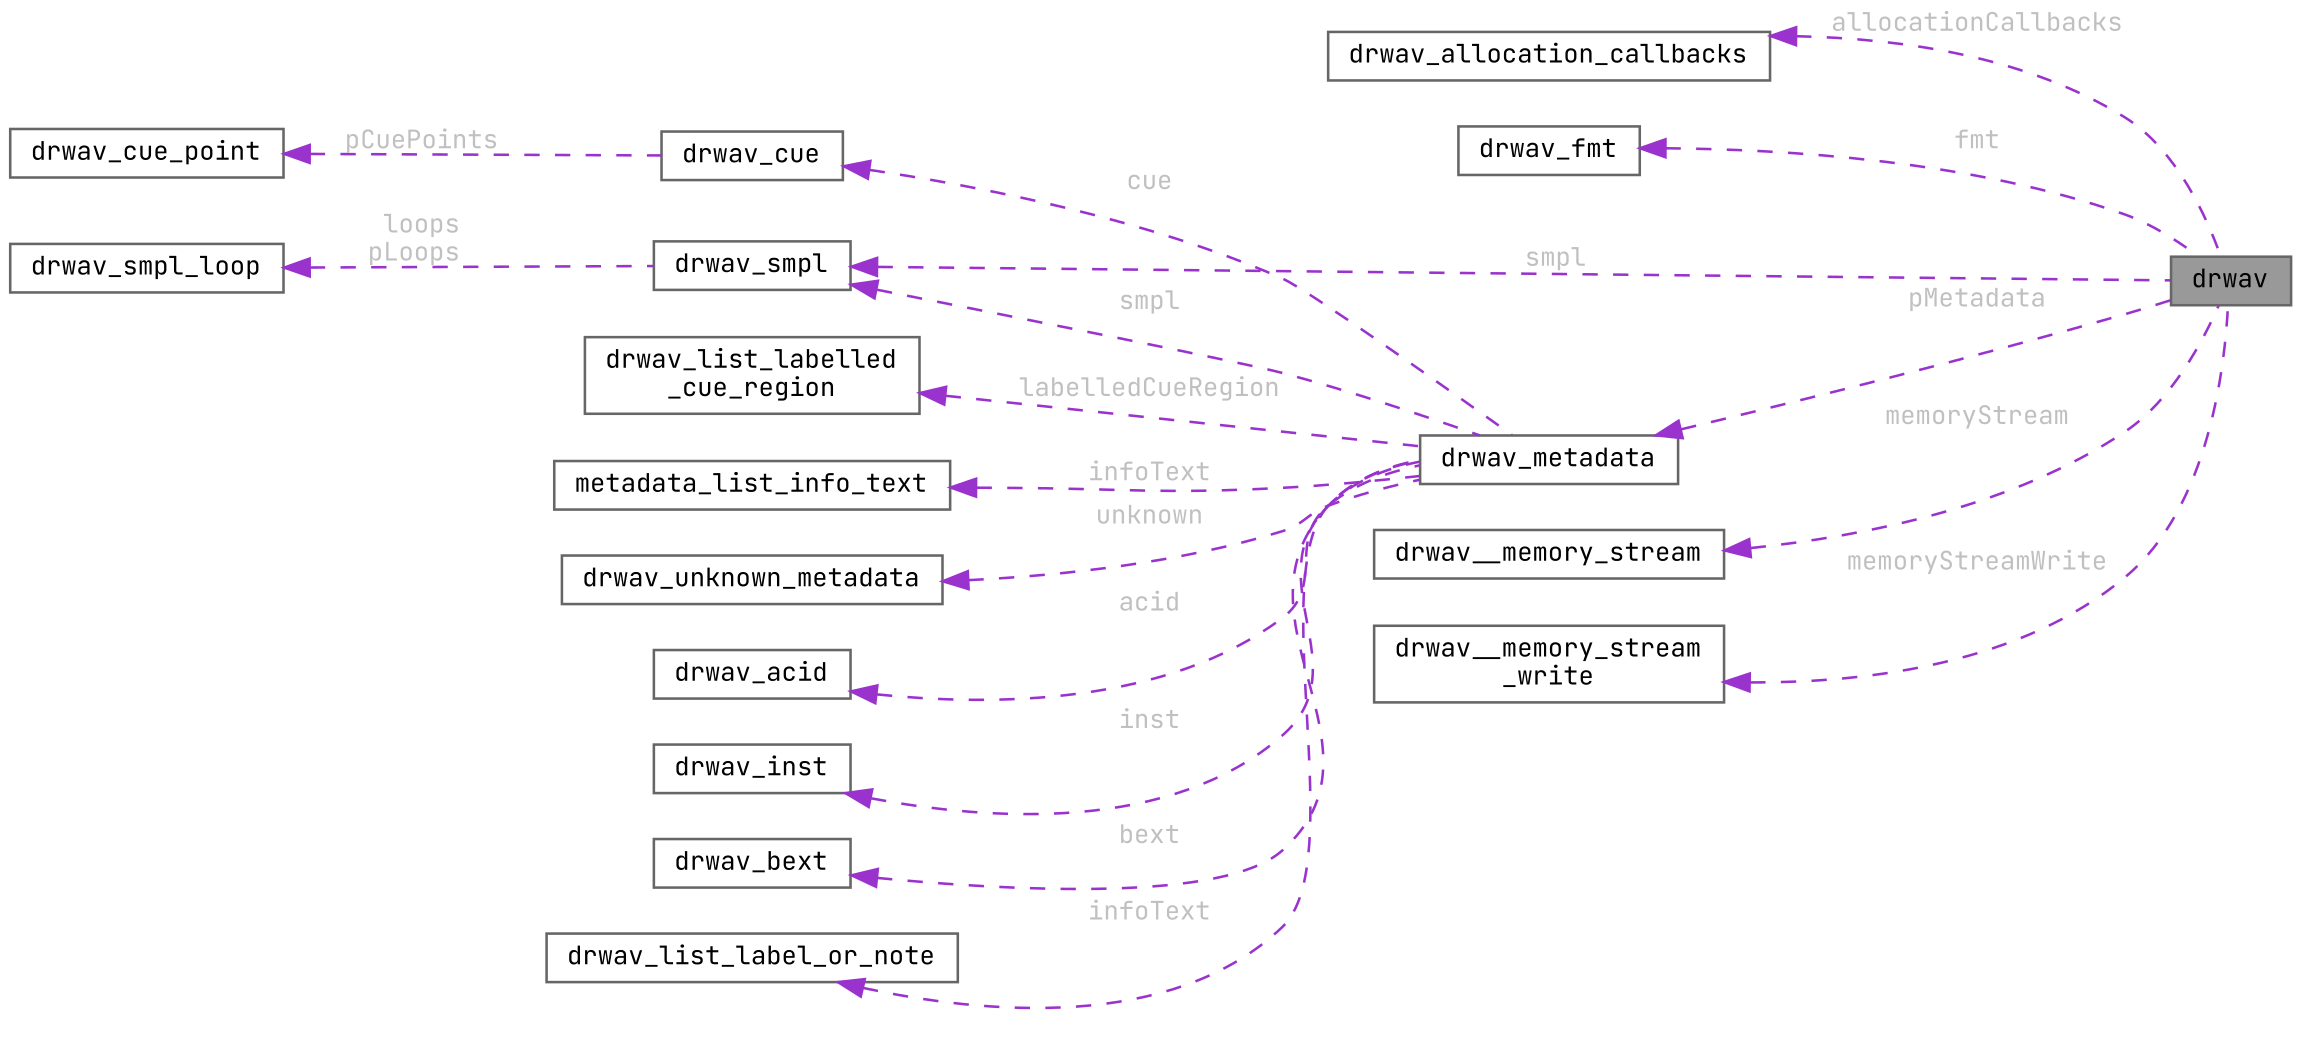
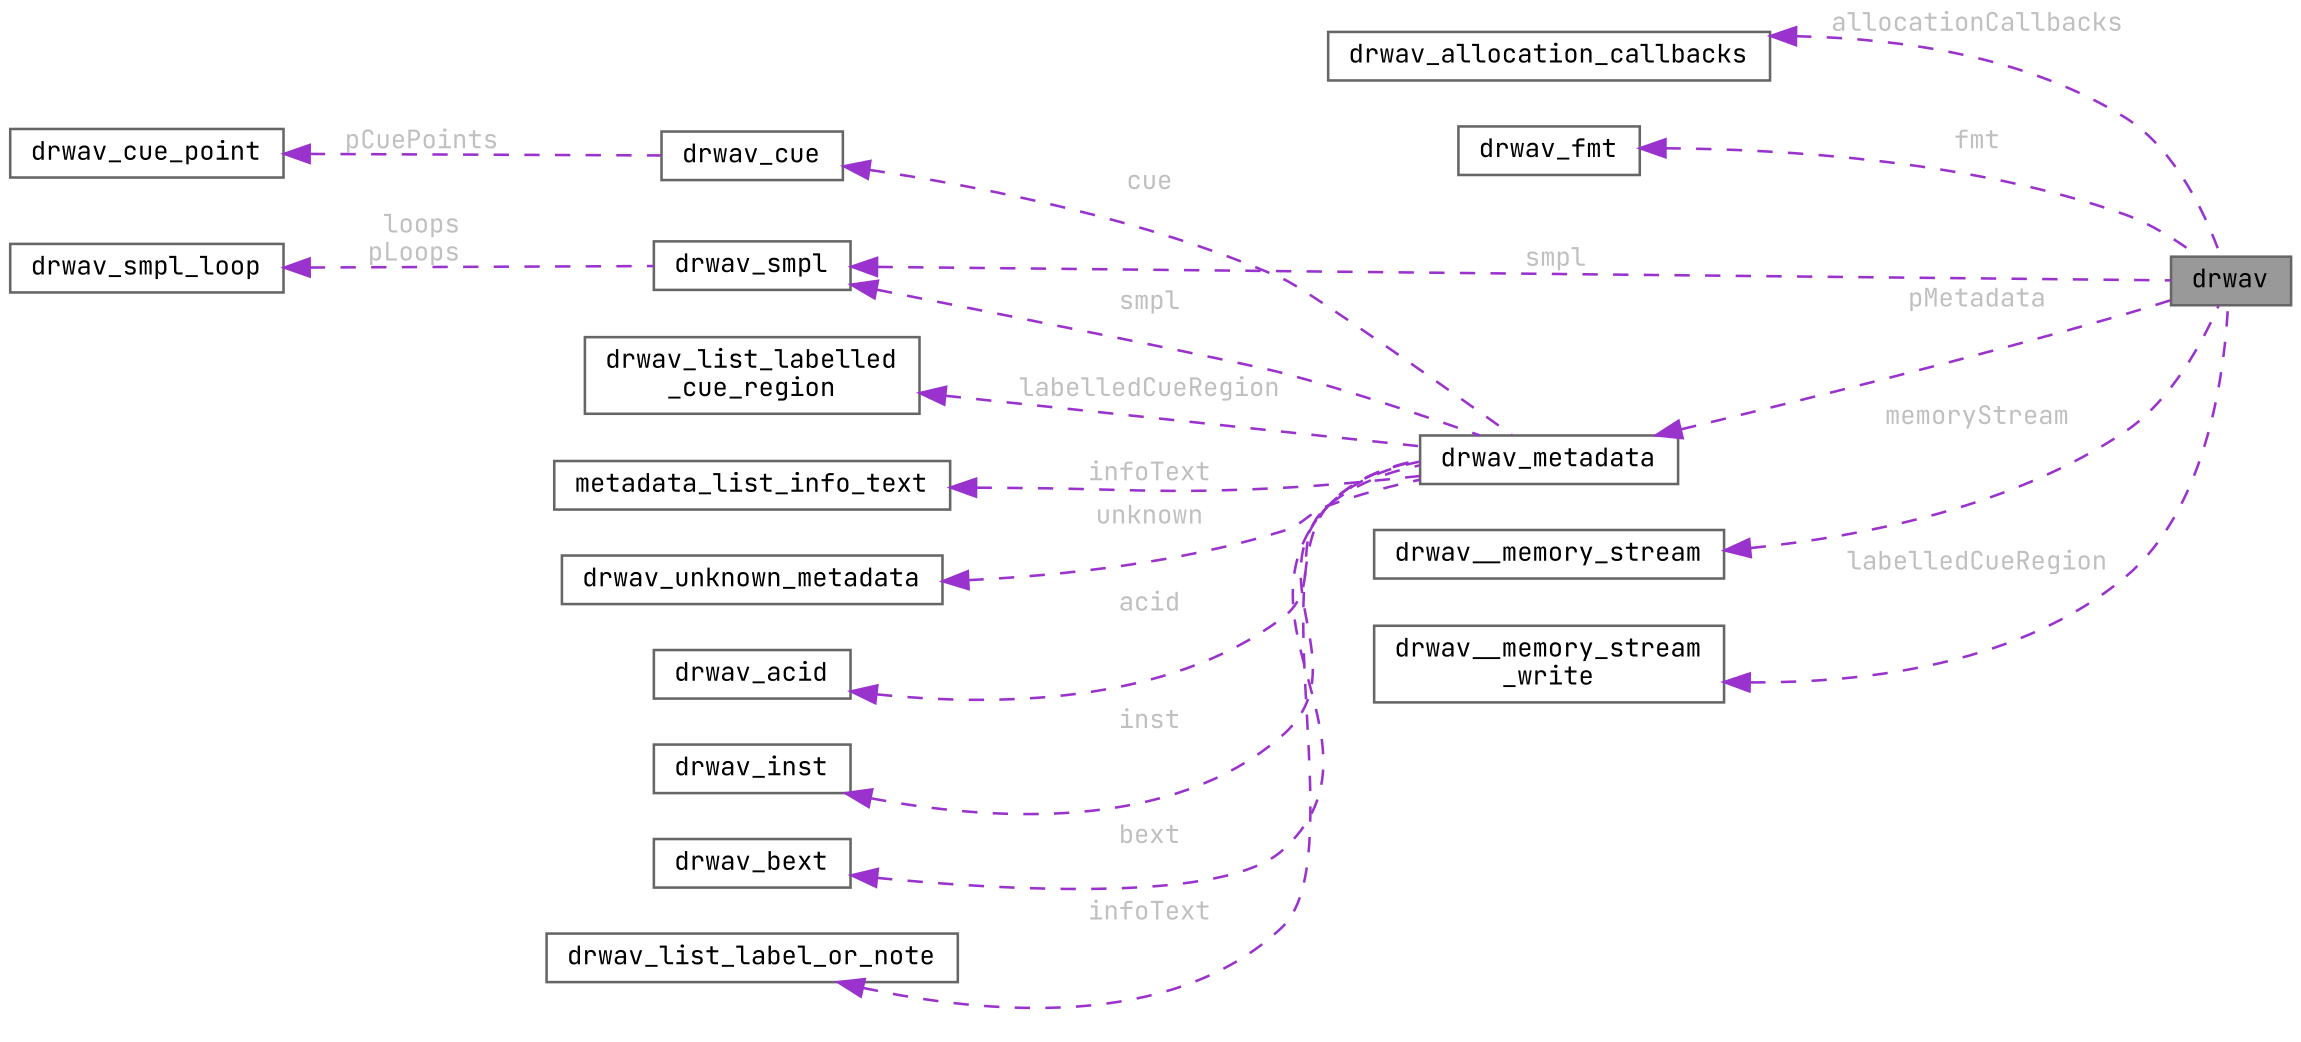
edge "drwav" -> "drwav__memory_stream _write": label " memoryStreamWrite" -> " labelledCueRegion"
